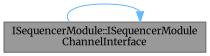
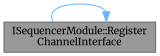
node "ISequencerModule::ISequencerModule ChannelInterface": label "ISequencerModule::ISequencerModule ChannelInterface" -> "ISequencerModule::Register ChannelInterface"
